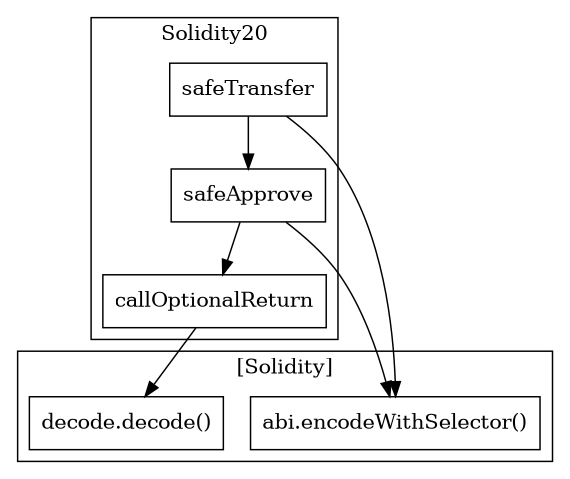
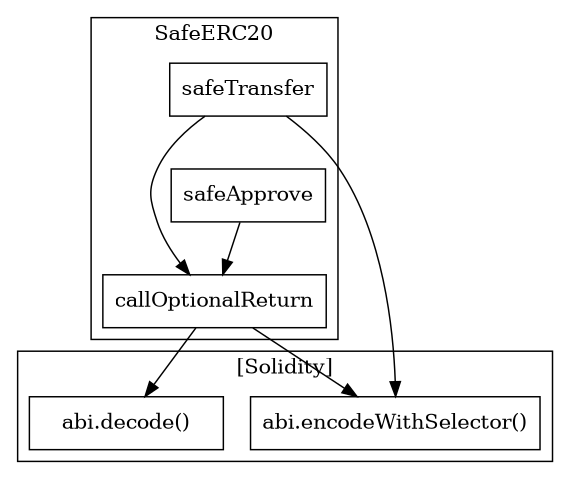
cluster "Solidity20": label "Solidity20" -> "SafeERC20"
edge "safeTransfer" -> "safeApprove": now "safeTransfer" -> "callOptionalReturn"
edge "safeApprove" -> "abi.encodeWithSelector()": now "callOptionalReturn" -> "abi.encodeWithSelector()"
node "decode.decode()": label "decode.decode()" -> "abi.decode()"
